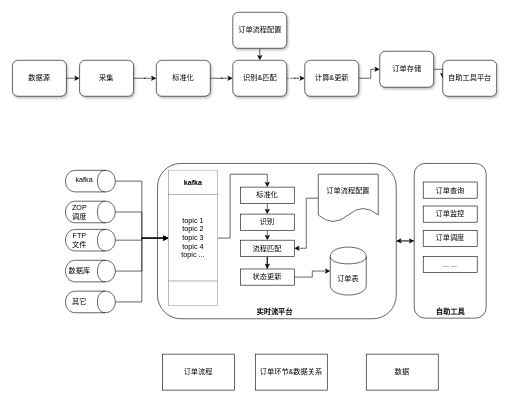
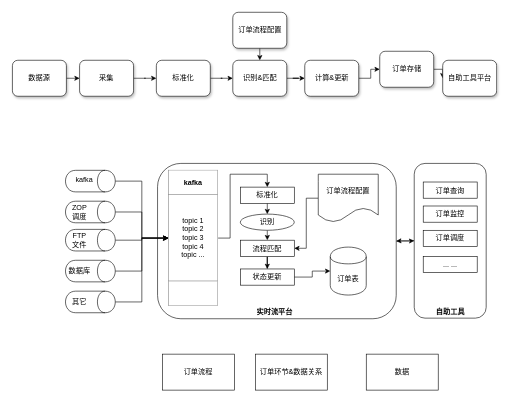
edge "识别&匹配" -> "计算&更新": style dashed -> solid
node "识别": shape rectangle -> ellipse
